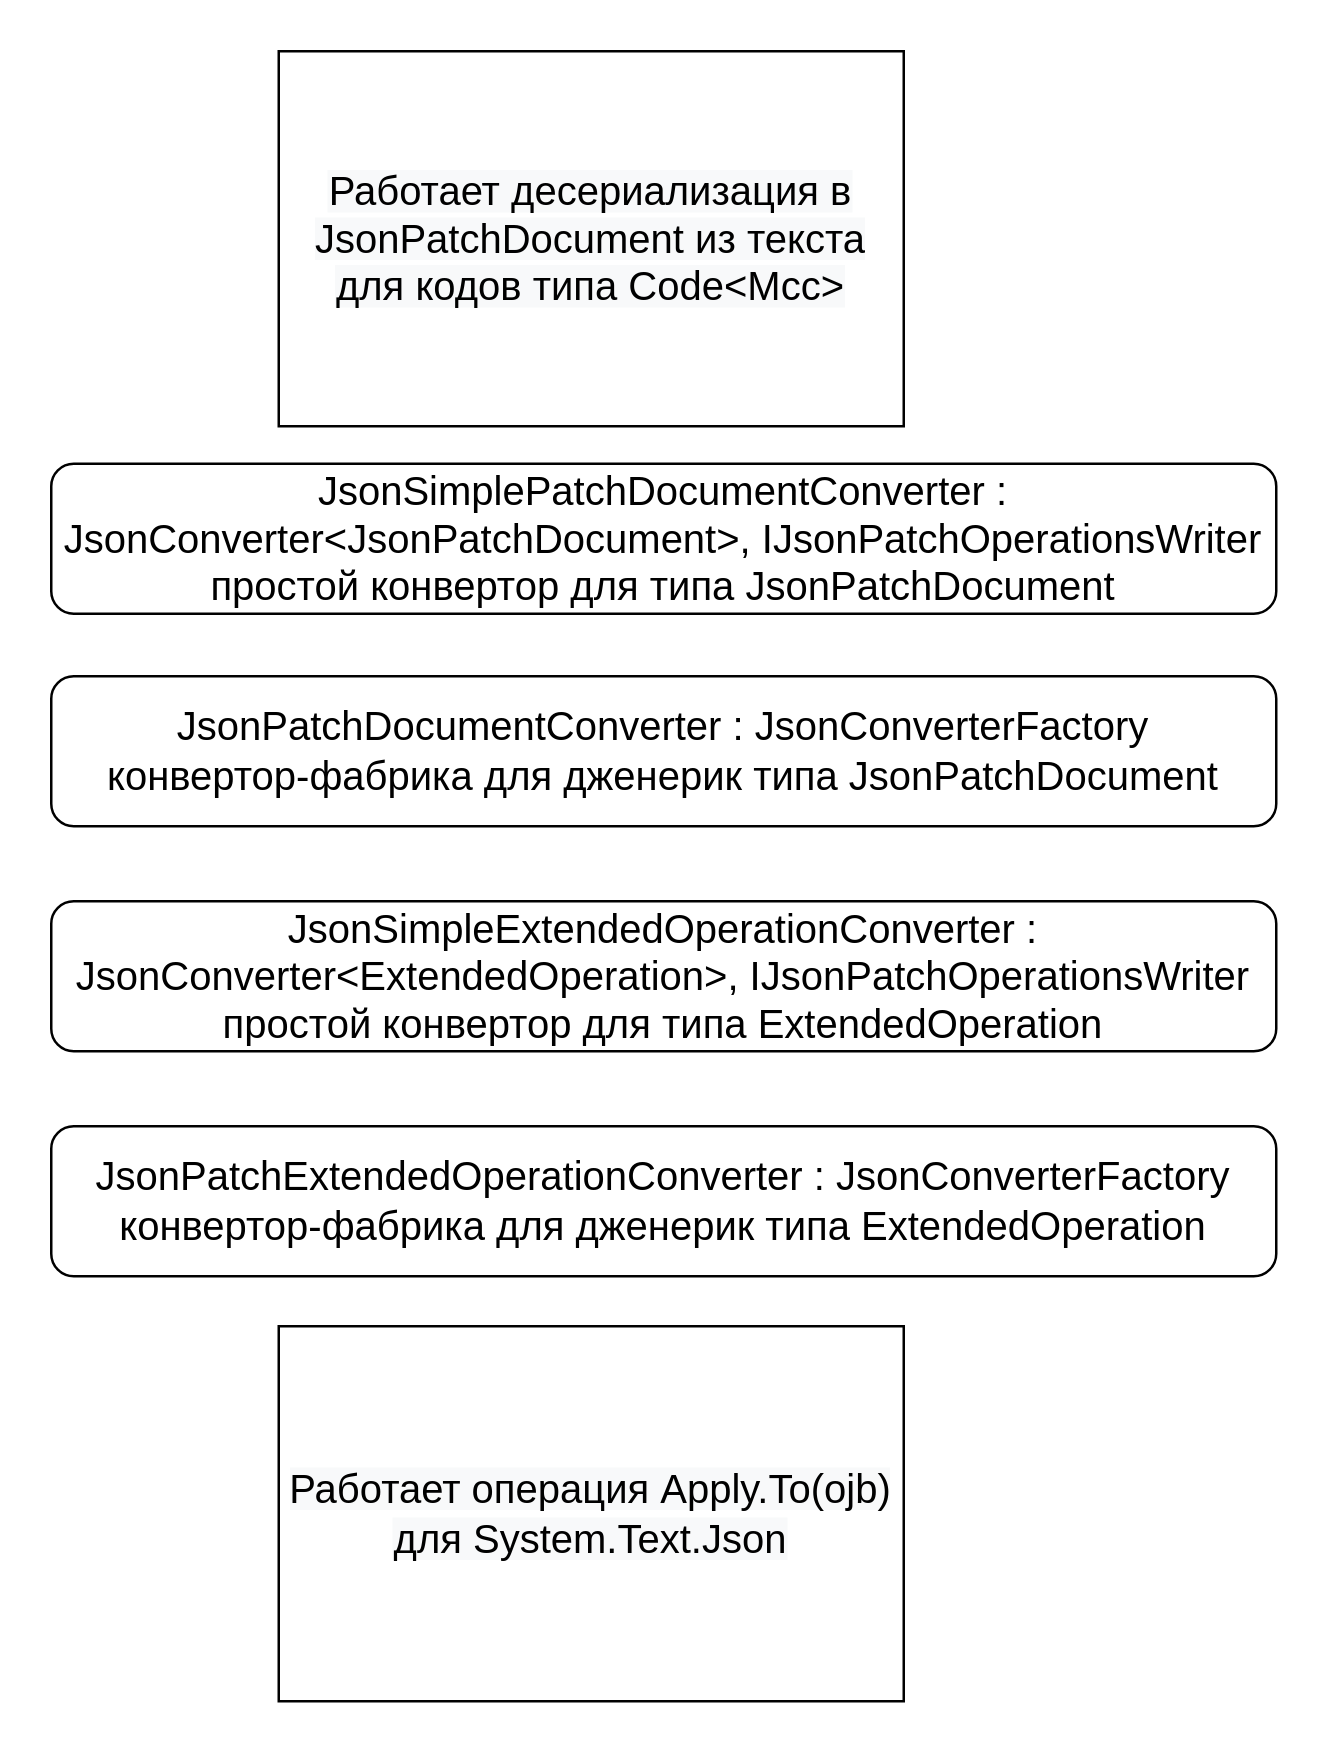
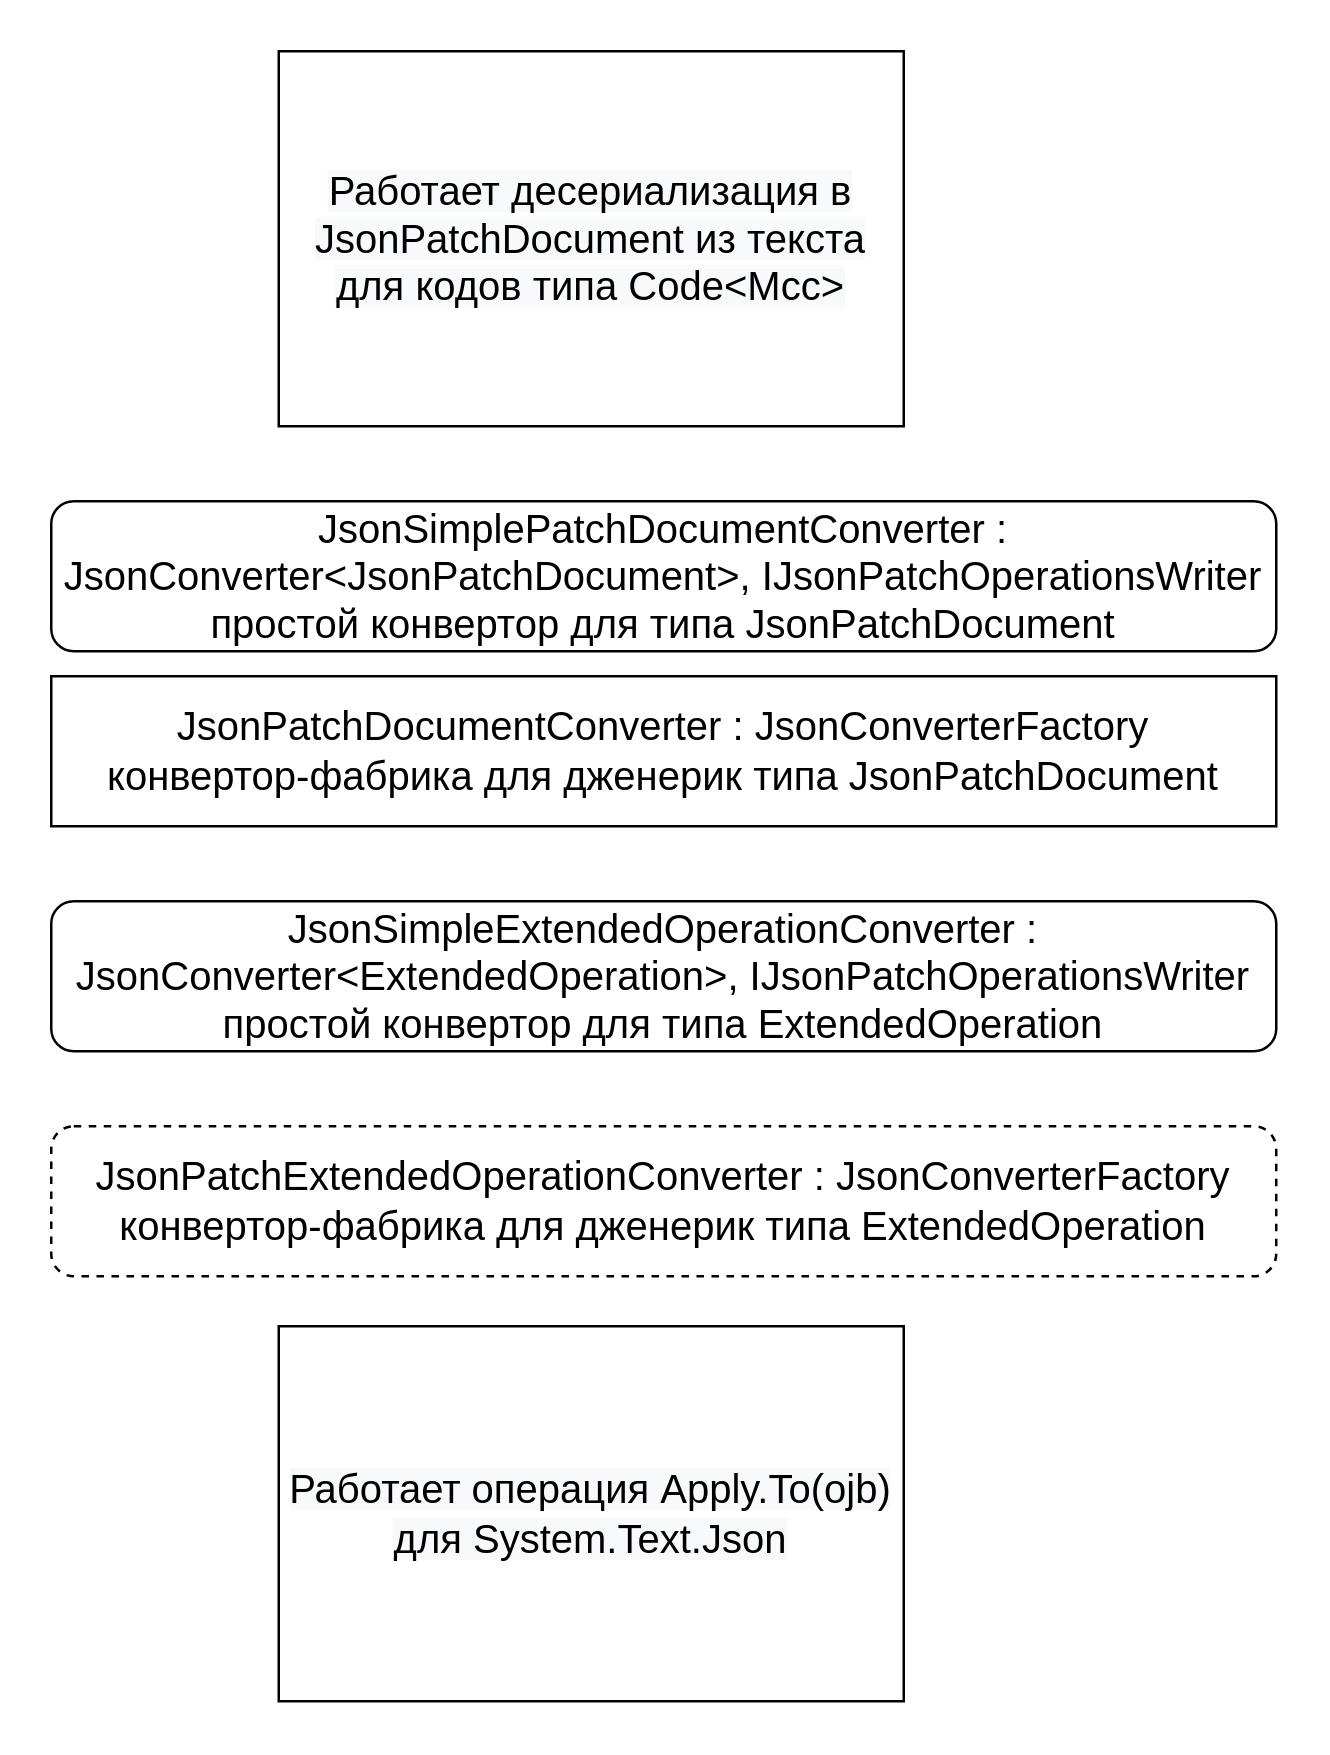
node "JsonSimplePatchDocumentConverter : JsonConverter<JsonPatchDocument>, IJsonPatchOperationsWriterпростой конвертор для типа JsonPatchDocument": moved (664, 539) -> (664, 576)
node "JsonPatchDocumentConverter : JsonConverterFactoryконвертор-фабрика для дженерик типа JsonPatchDocument": shape rounded rectangle -> rectangle
node "JsonPatchExtendedOperationConverter : JsonConverterFactoryконвертор-фабрика для дженерик типа ExtendedOperation": style solid -> dashed
